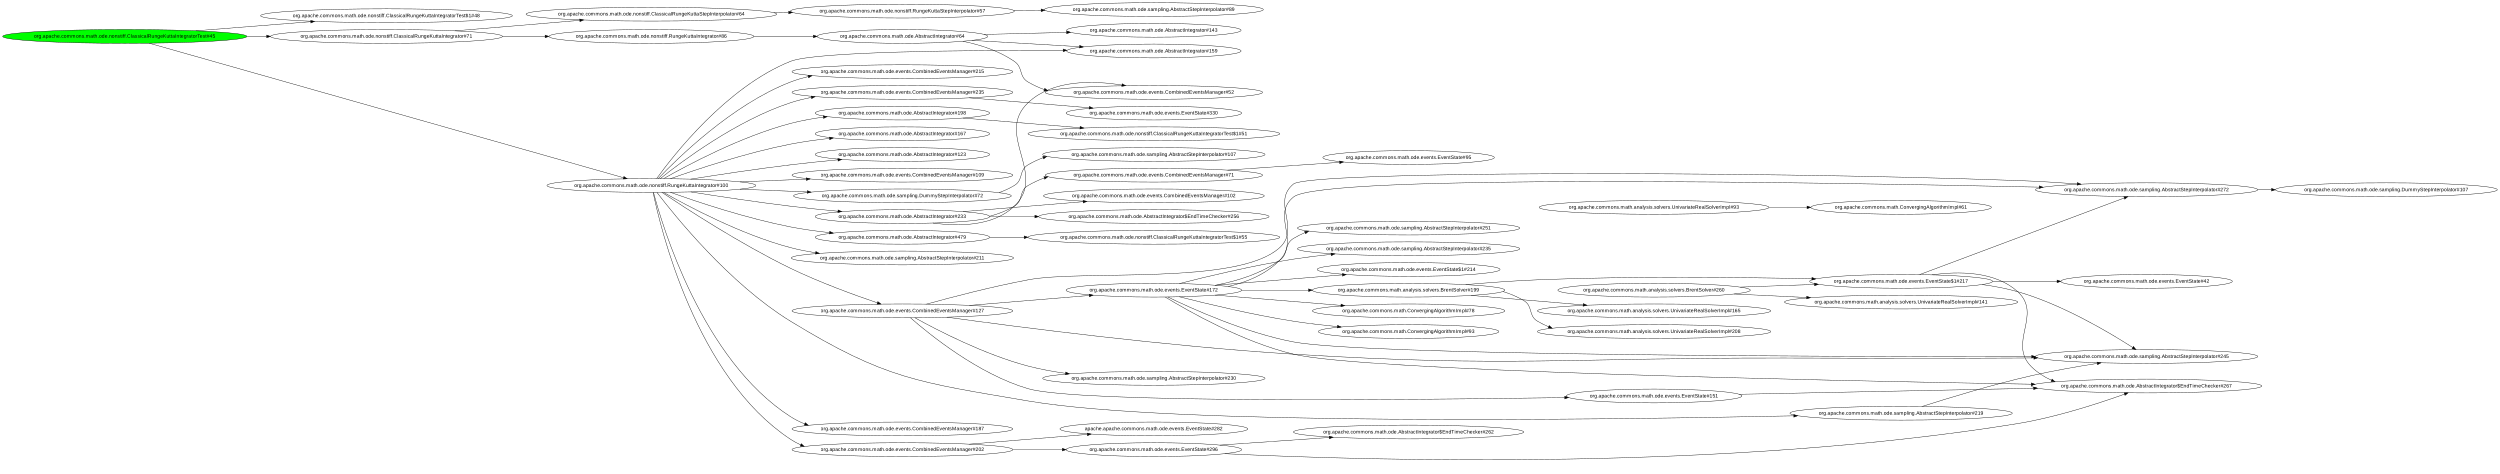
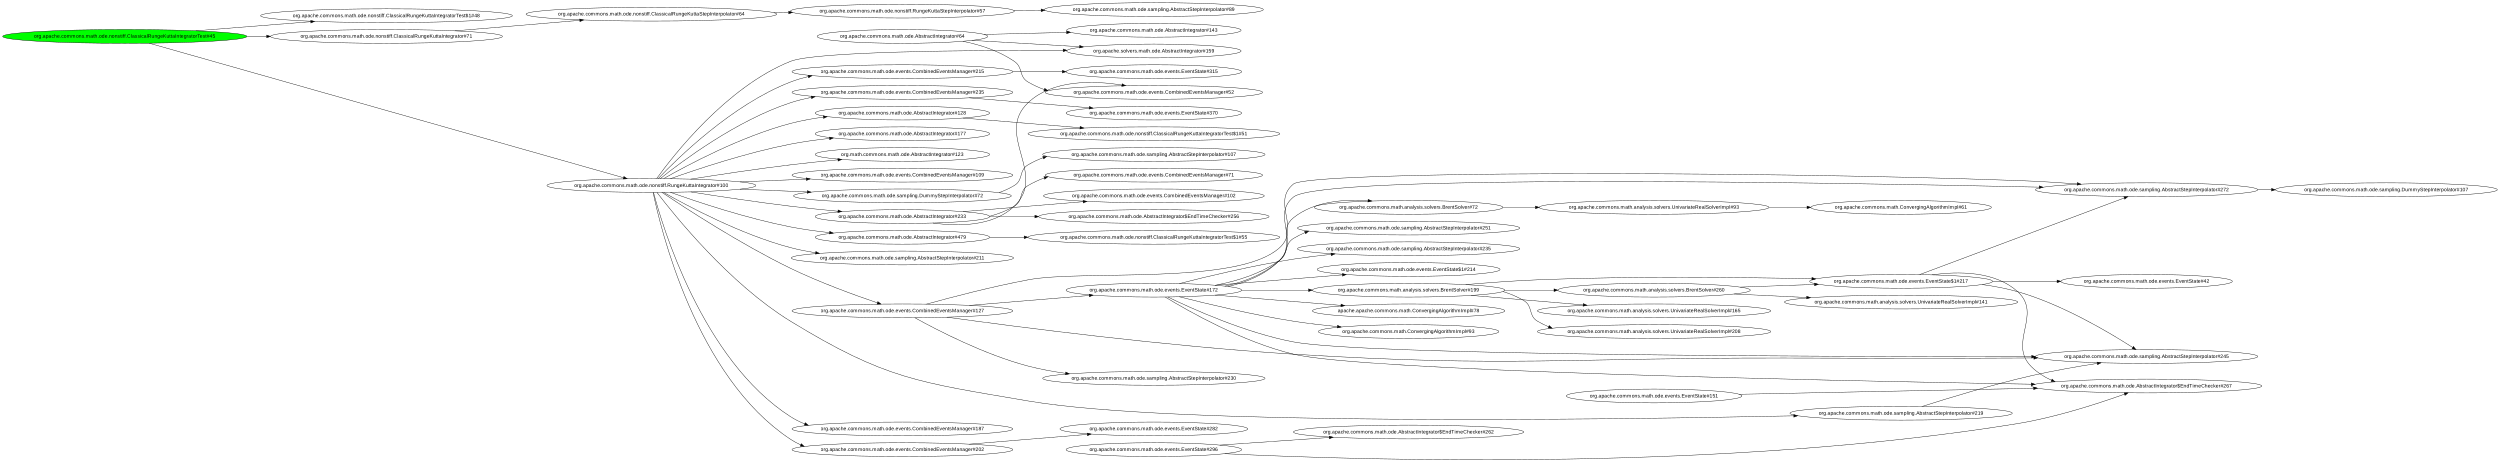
node "org.apache.commons.math.ode.nonstiff.RungeKuttaIntegrator#86": removed
node "org.apache.commons.math.ode.AbstractIntegrator#159": label "org.apache.commons.math.ode.AbstractIntegrator#159" -> "org.apache.solvers.math.ode.AbstractIntegrator#159"
node "org.apache.commons.math.ode.events.EventState#315": added
node "org.apache.commons.math.ode.AbstractIntegrator#198": label "org.apache.commons.math.ode.AbstractIntegrator#198" -> "org.apache.commons.math.ode.AbstractIntegrator#128"
node "org.apache.commons.math.ode.events.EventState#330": label "org.apache.commons.math.ode.events.EventState#330" -> "org.apache.commons.math.ode.events.EventState#370"
node "org.apache.commons.math.ode.AbstractIntegrator#167": label "org.apache.commons.math.ode.AbstractIntegrator#167" -> "org.apache.commons.math.ode.AbstractIntegrator#177"
node "org.apache.commons.math.ode.AbstractIntegrator#123": label "org.apache.commons.math.ode.AbstractIntegrator#123" -> "org.math.commons.math.ode.AbstractIntegrator#123"
node "org.apache.commons.math.ode.events.EventState#95": removed
node "org.apache.commons.math.analysis.solvers.BrentSolver#72": added
edge "org.apache.commons.math.analysis.solvers.BrentSolver#199" -> "org.apache.commons.math.analysis.solvers.BrentSolver#260": added
node "org.apache.commons.math.ConvergingAlgorithmImpl#78": label "org.apache.commons.math.ConvergingAlgorithmImpl#78" -> "apache.apache.commons.math.ConvergingAlgorithmImpl#78"
edge "org.apache.commons.math.ode.events.CombinedEventsManager#127" -> "org.apache.commons.math.ode.events.EventState#151": removed
node "apache.apache.commons.math.ode.events.EventState#282": label "apache.apache.commons.math.ode.events.EventState#282" -> "org.apache.commons.math.ode.events.EventState#282"
edge "org.apache.commons.math.ode.events.CombinedEventsManager#202" -> "org.apache.commons.math.ode.events.EventState#296": removed
